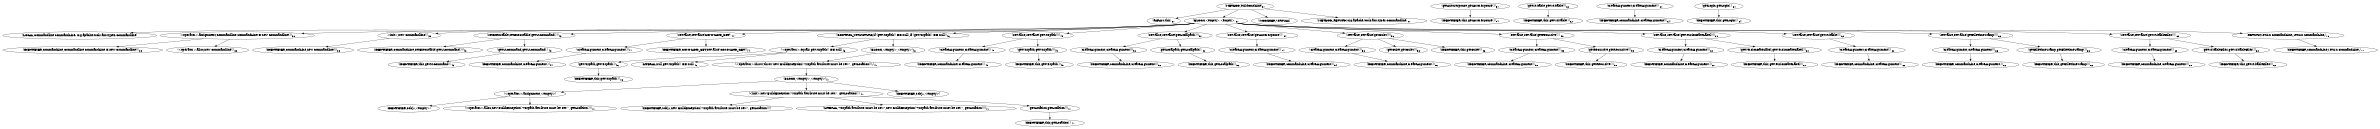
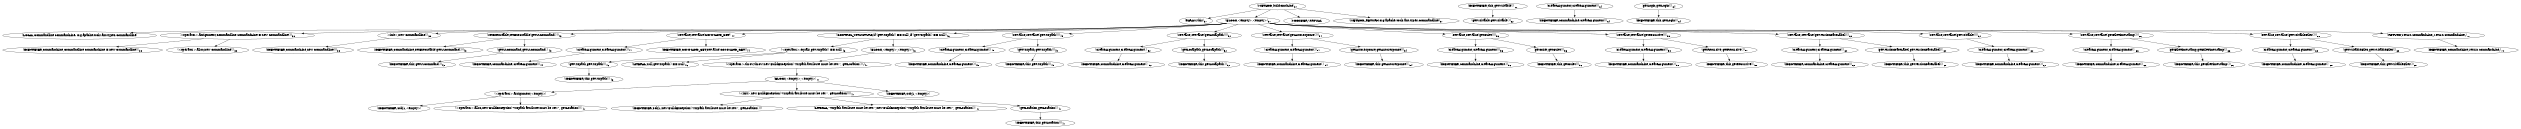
edge "(getWritable,getWritable())" -> "(IDENTIFIER,this,getWritable())": reversed
edge "(setValue,setValue(getAutoresponse()))" -> "(getAutoresponse,getAutoresponse())": added
edge "(setValue,setValue(getQuiet()))" -> "(IDENTIFIER,this,getQuiet())": now "(getQuiet,getQuiet())" -> "(IDENTIFIER,this,getQuiet())"
